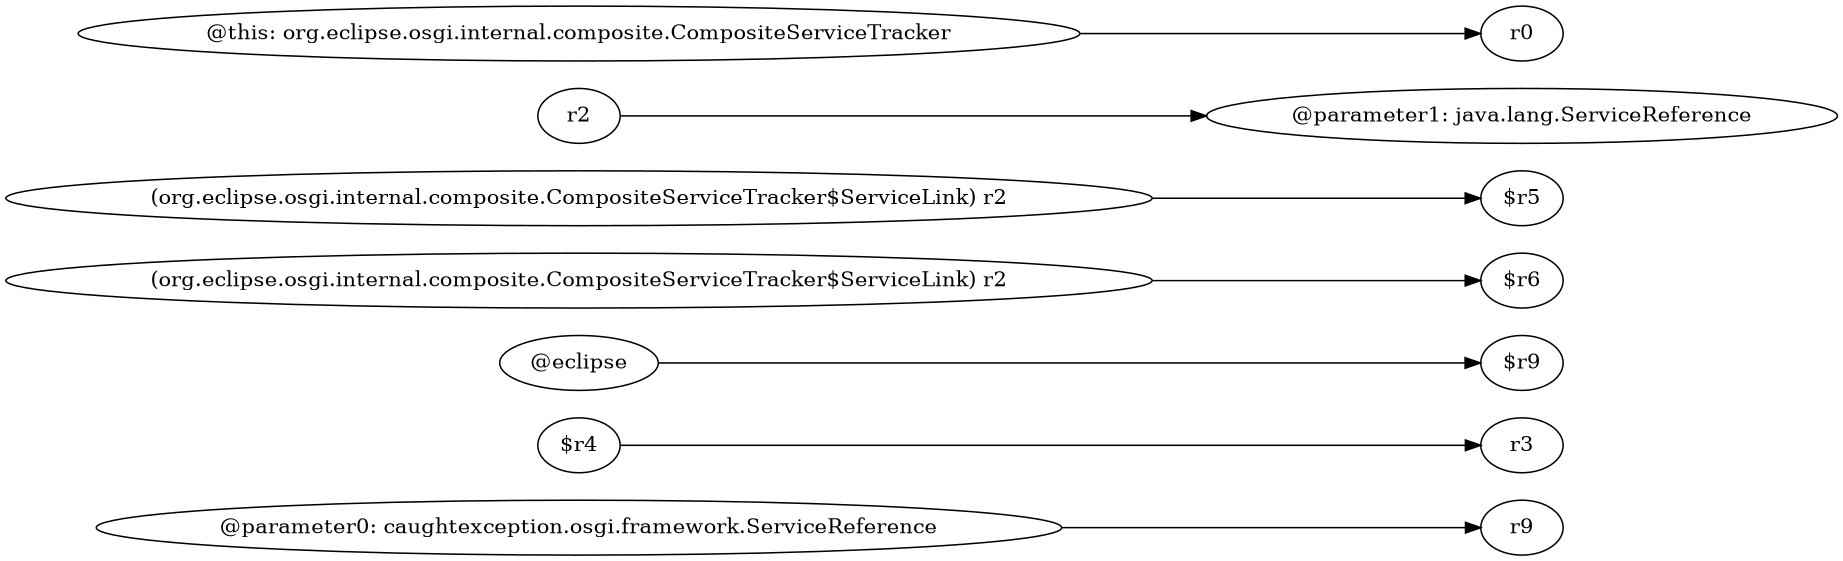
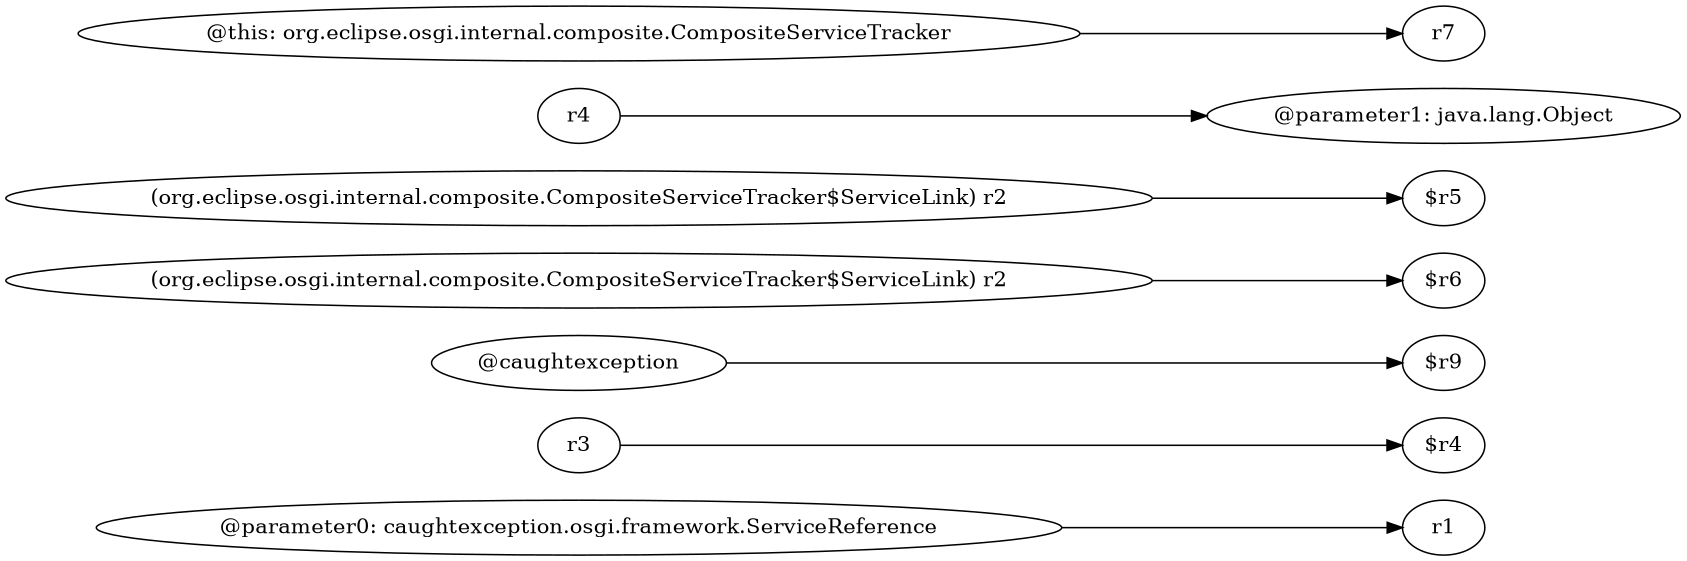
node "r0": label "r0" -> "r7"
node "r2": label "r2" -> "r4"
node "@parameter1: java.lang.ServiceReference": label "@parameter1: java.lang.ServiceReference" -> "@parameter1: java.lang.Object"
node "@eclipse": label "@eclipse" -> "@caughtexception"
edge "$r4" -> "r3": reversed
node "r9": label "r9" -> "r1"
